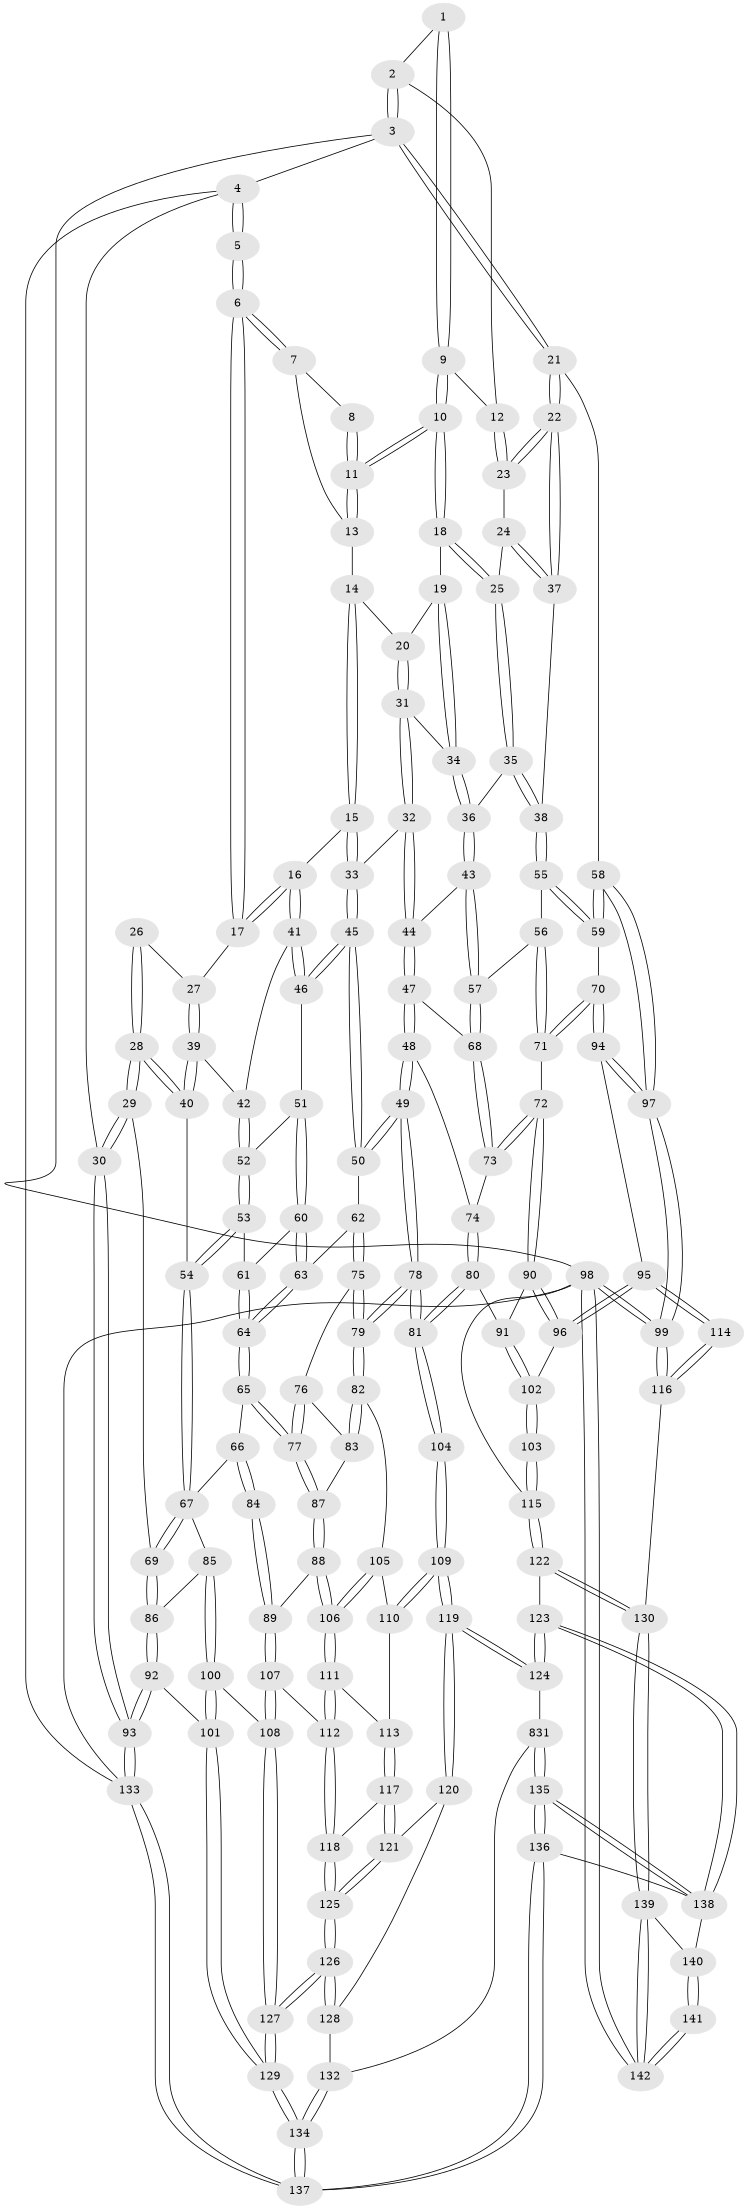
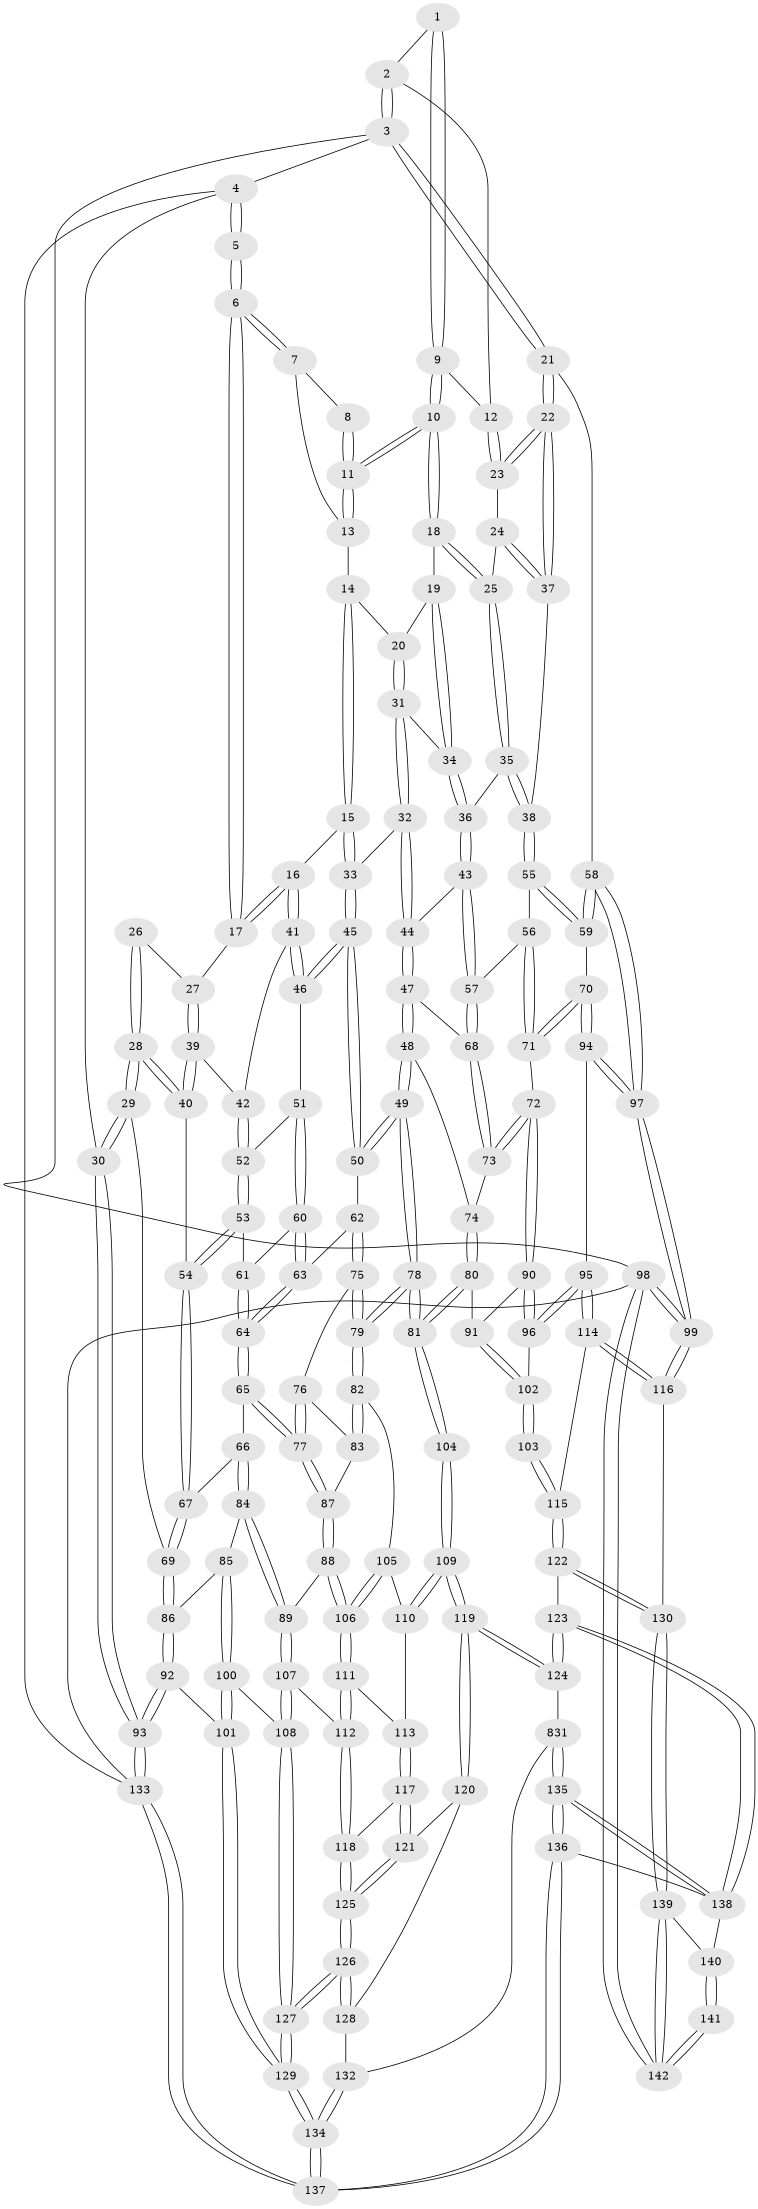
edge "98" -- "115": now "114" -- "115"
edge "67" -- "85": now "84" -- "85"
